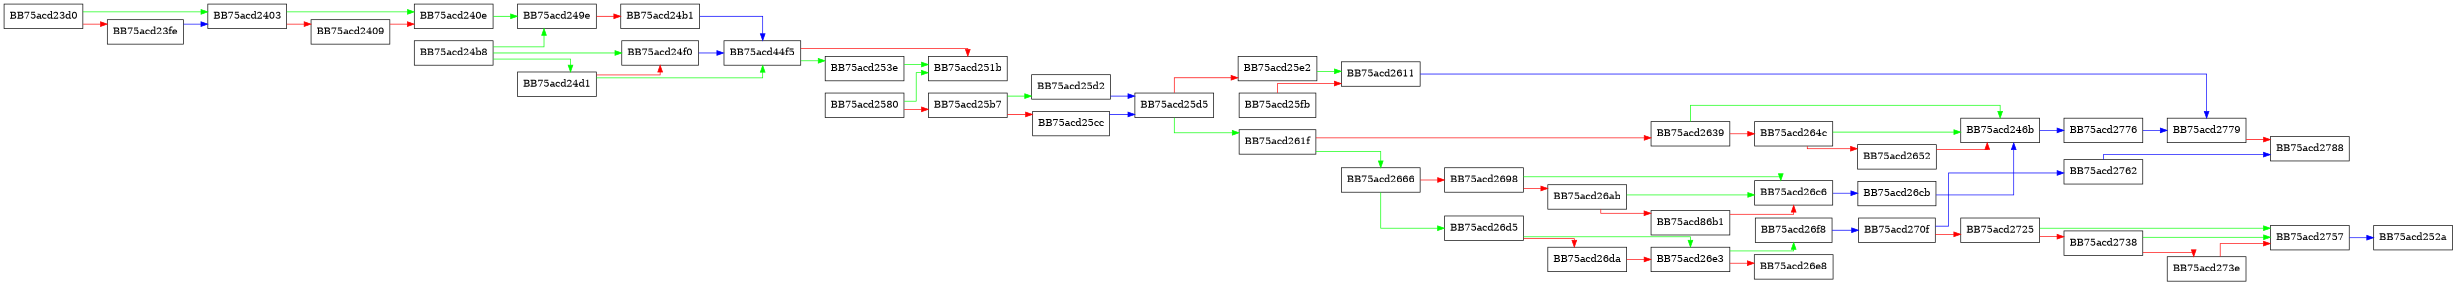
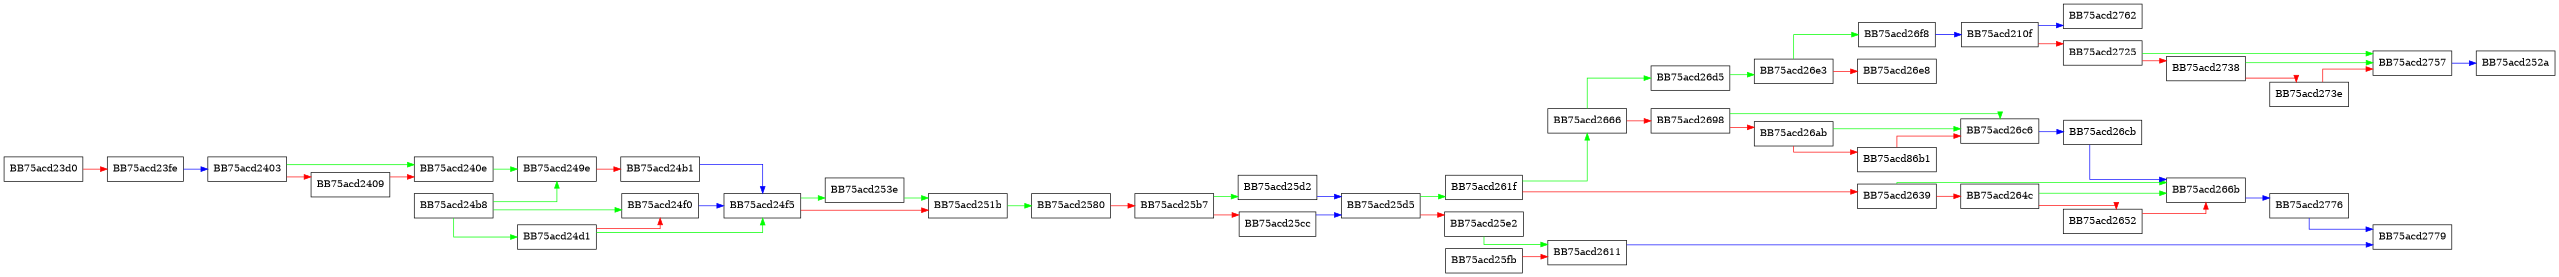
edge "BB75acd23d0" -> "BB75acd2403": removed
node "BB75acd44f5": label "BB75acd44f5" -> "BB75acd24f5"
edge "BB75acd2580" -> "BB75acd251b": reversed
node "BB75acd246b": label "BB75acd246b" -> "BB75acd266b"
node "BB75acd2788": removed
node "BB75acd270f": label "BB75acd270f" -> "BB75acd210f"
node "BB75acd26da": removed
